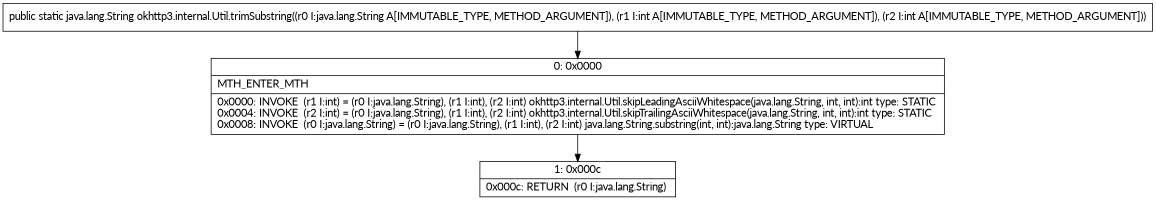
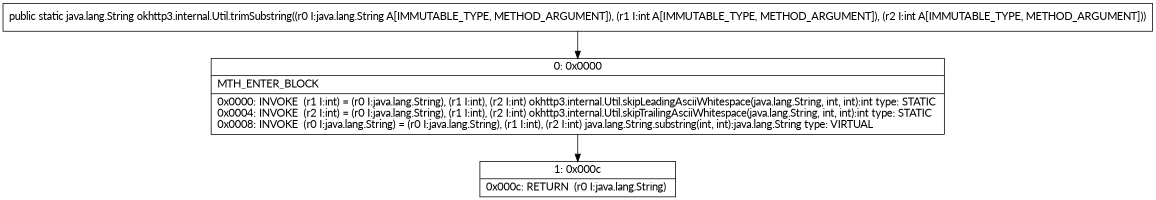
node "0: 0x0000": text "MTH_ENTER_MTH" -> "MTH_ENTER_BLOCK"
